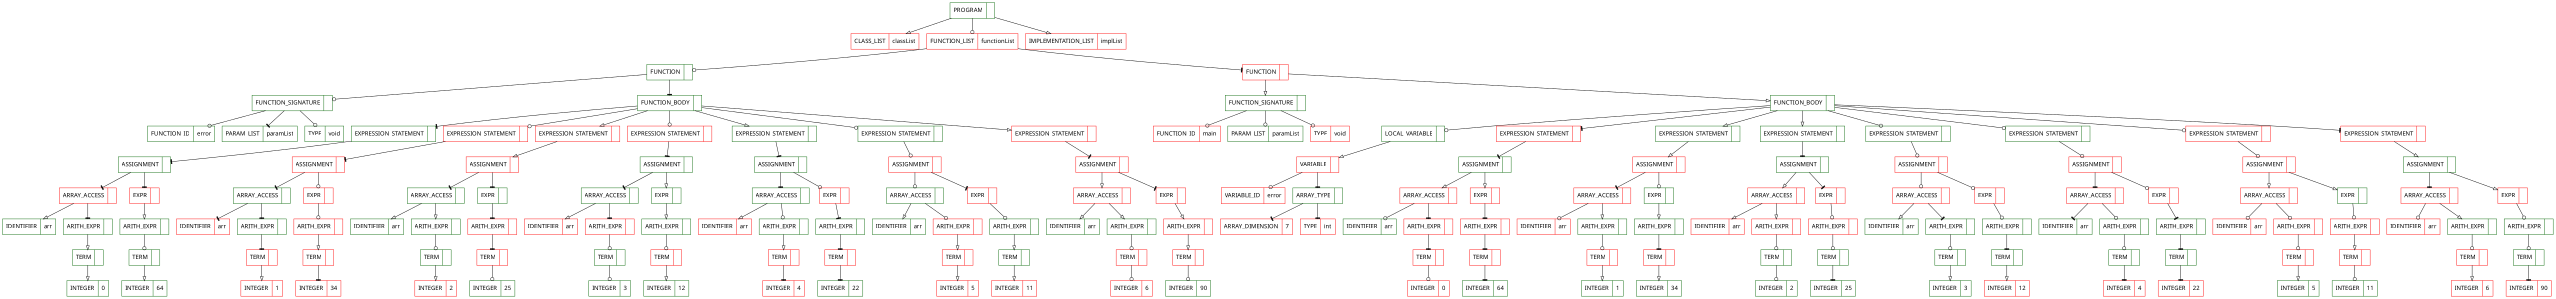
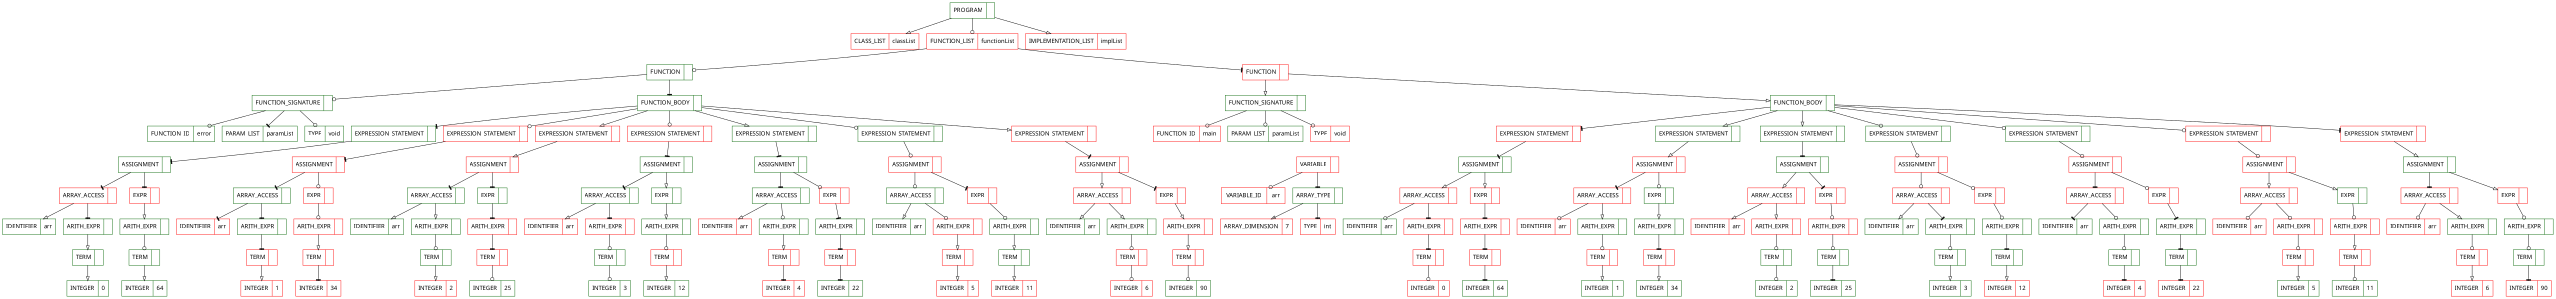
node "LOCAL_VARIABLE": removed
node "VARIABLE_ID": text "error" -> "arr"
edge "ARRAY_TYPE" -> "ARRAY_DIMENSION": arrowhead tee -> onormal
